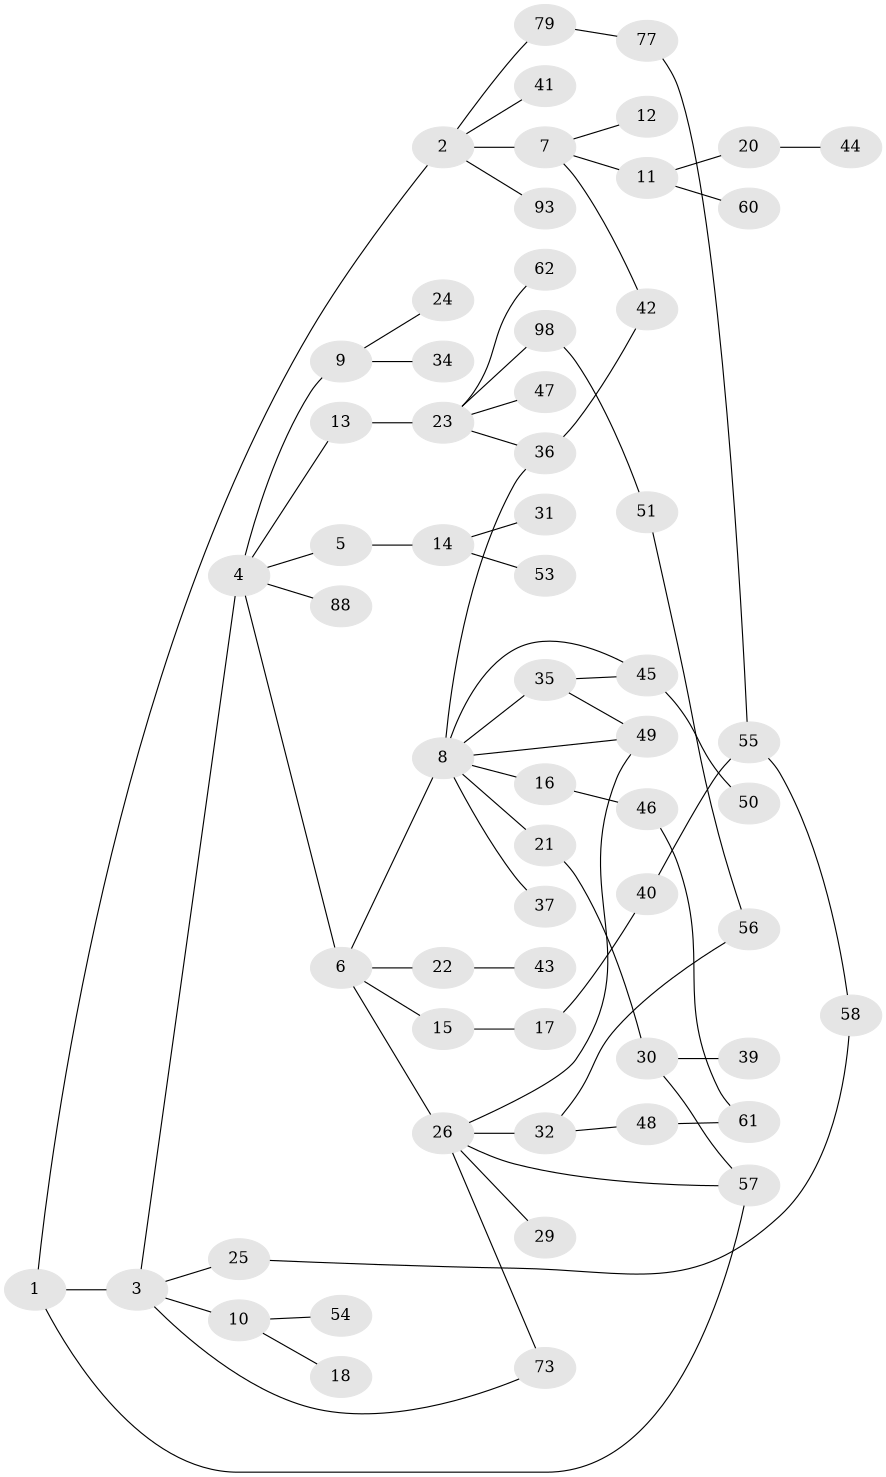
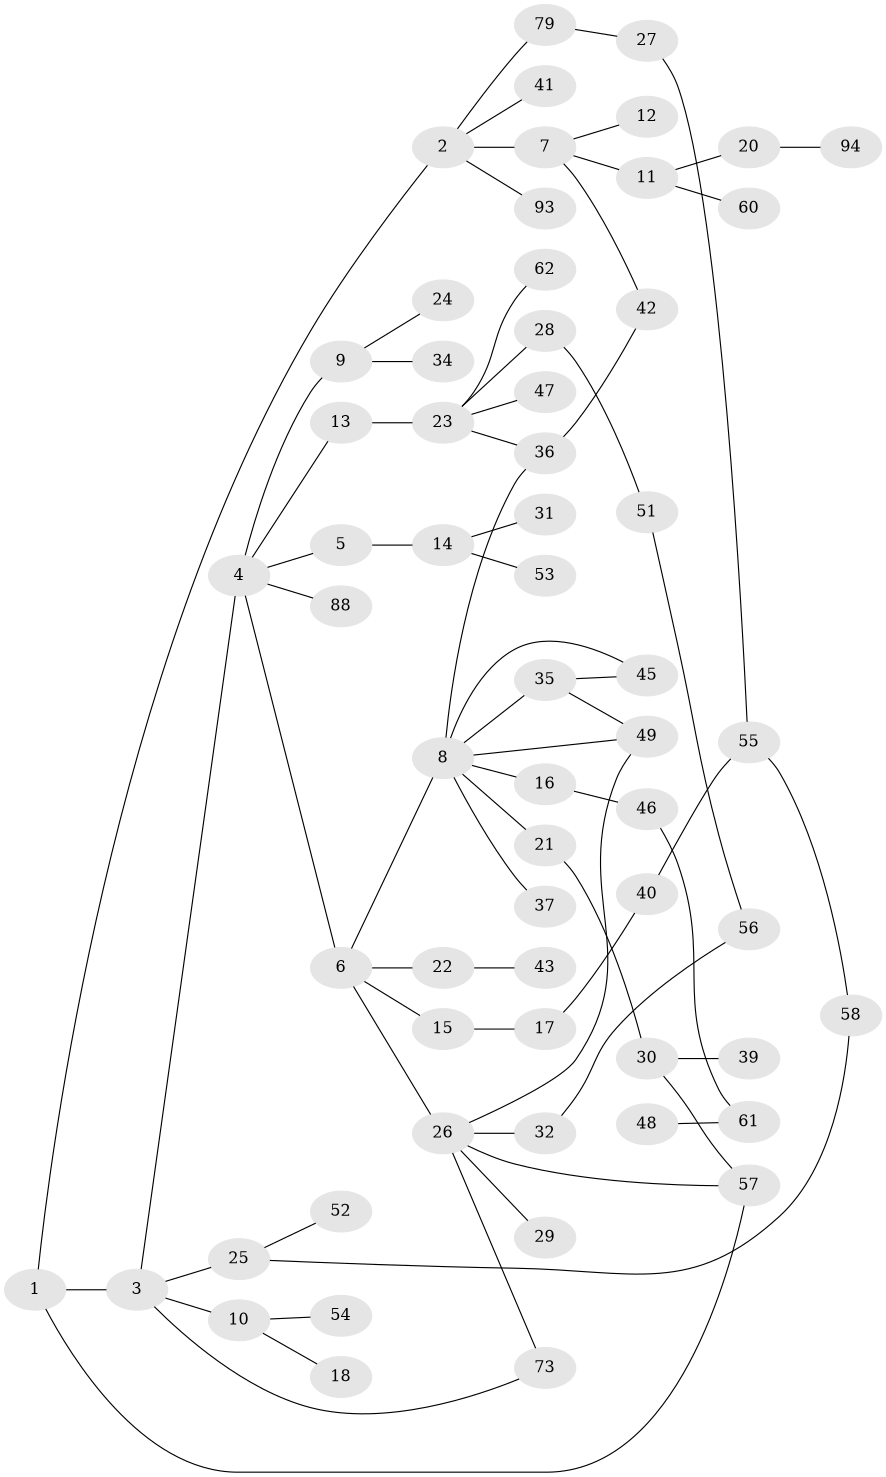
node "77": label "77" -> "27"
node "44": label "44" -> "94"
node "98": label "98" -> "28"
node "50": removed
edge "48" -- "32": removed
node "52": added
